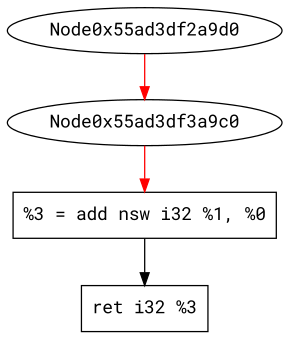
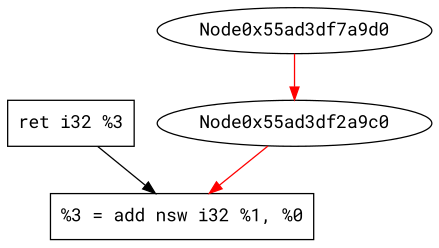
node "Node0x55ad3df2a9d0": label "Node0x55ad3df2a9d0" -> "Node0x55ad3df7a9d0"
node "Node0x55ad3df3a9c0": label "Node0x55ad3df3a9c0" -> "Node0x55ad3df2a9c0"
edge "%3 = add nsw i32 %1, %0" -> "ret i32 %3": reversed
